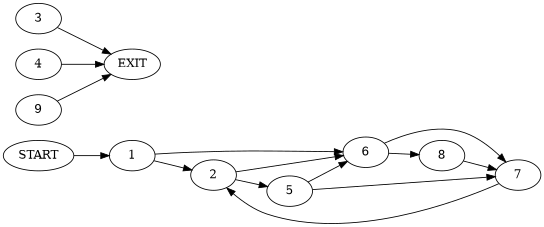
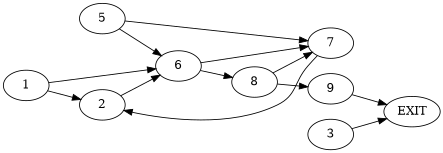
node "4": removed
edge "8" -> "9": added
node "START": removed
edge "2" -> "5": removed
